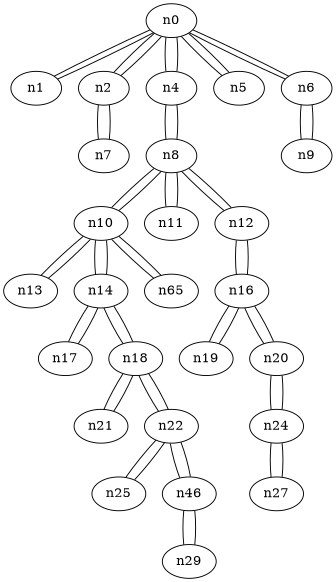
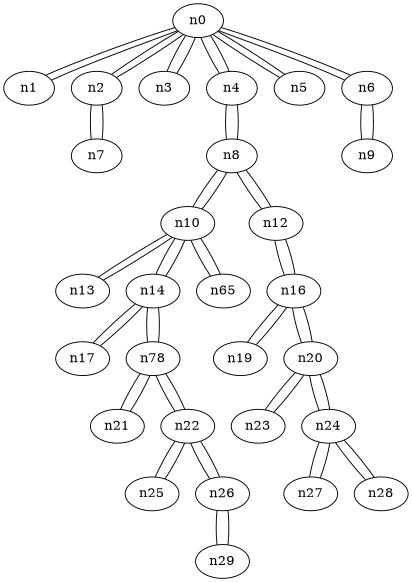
node "n3": added
node "n11": removed
node "n18": label "n18" -> "n78"
node "n23": added
node "n46": label "n46" -> "n26"
node "n28": added
